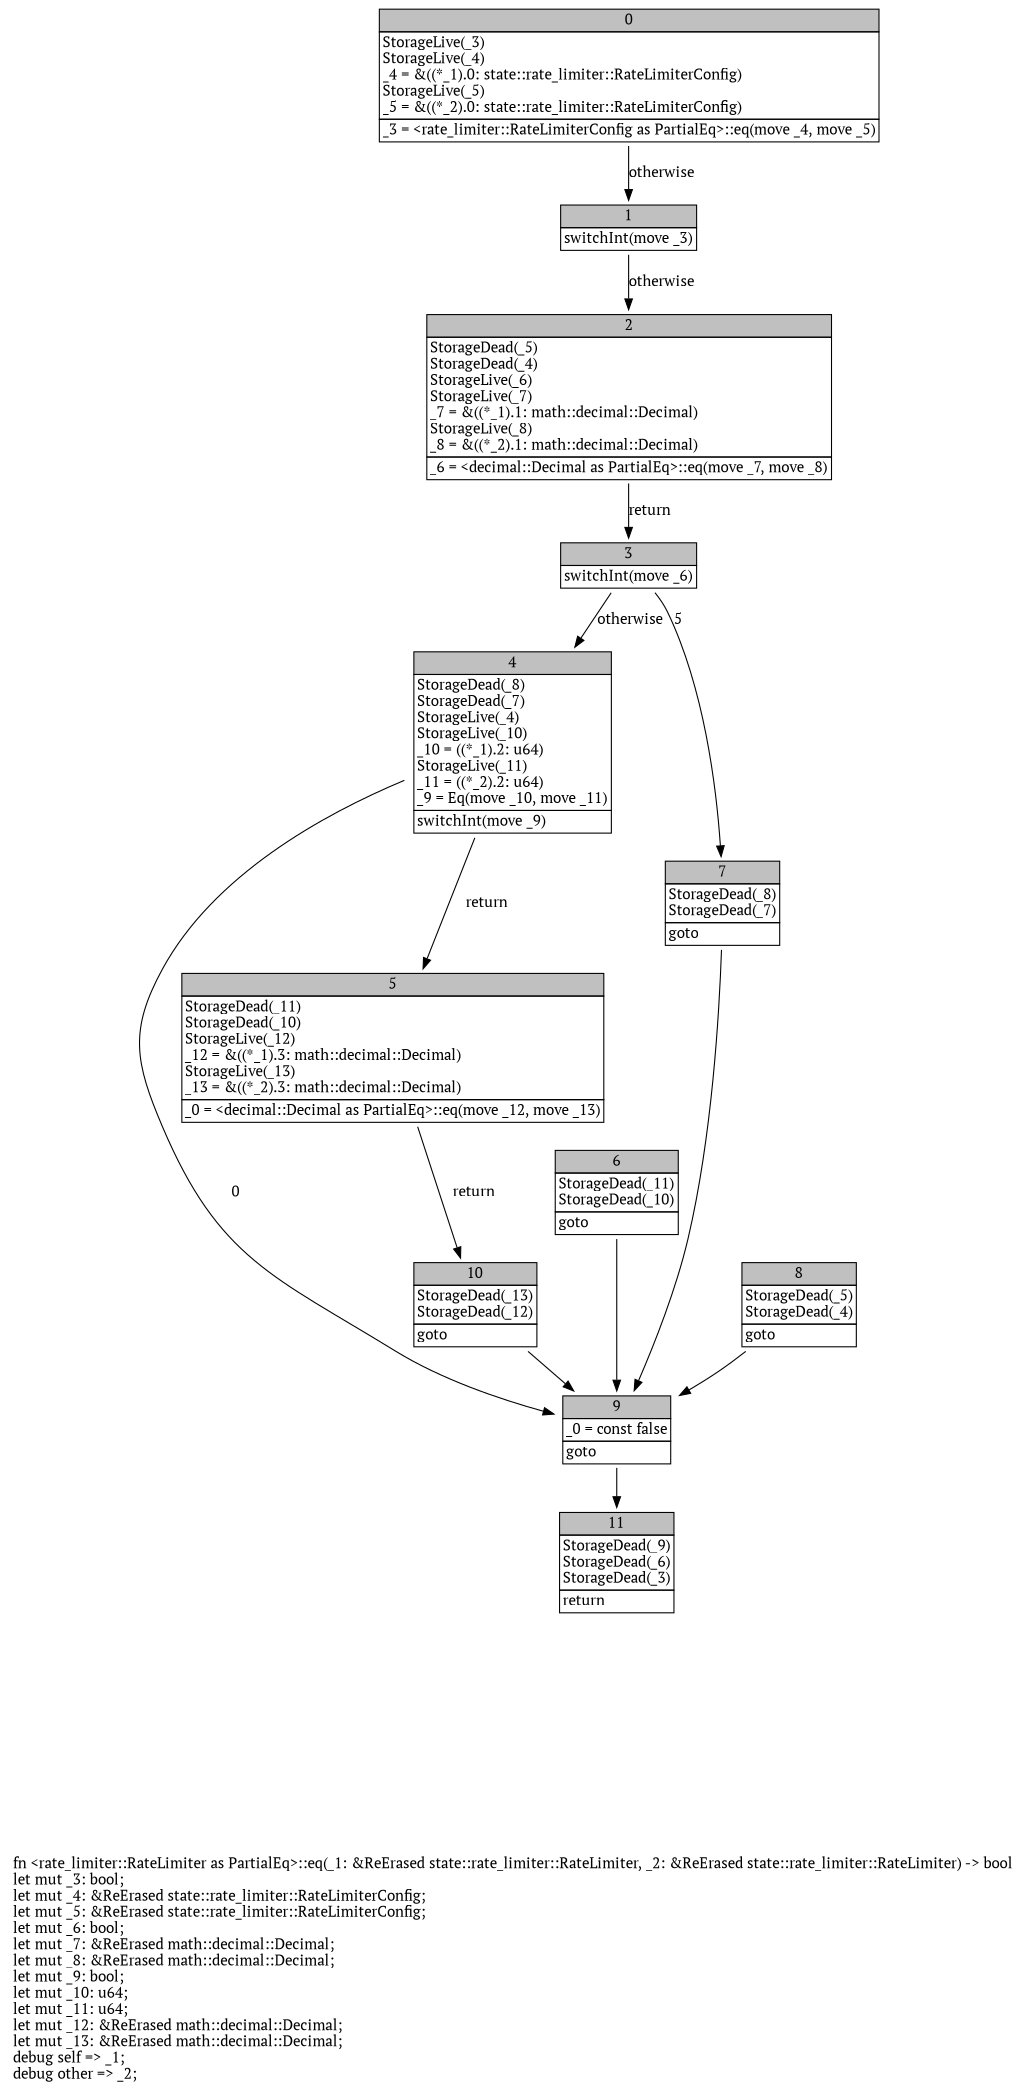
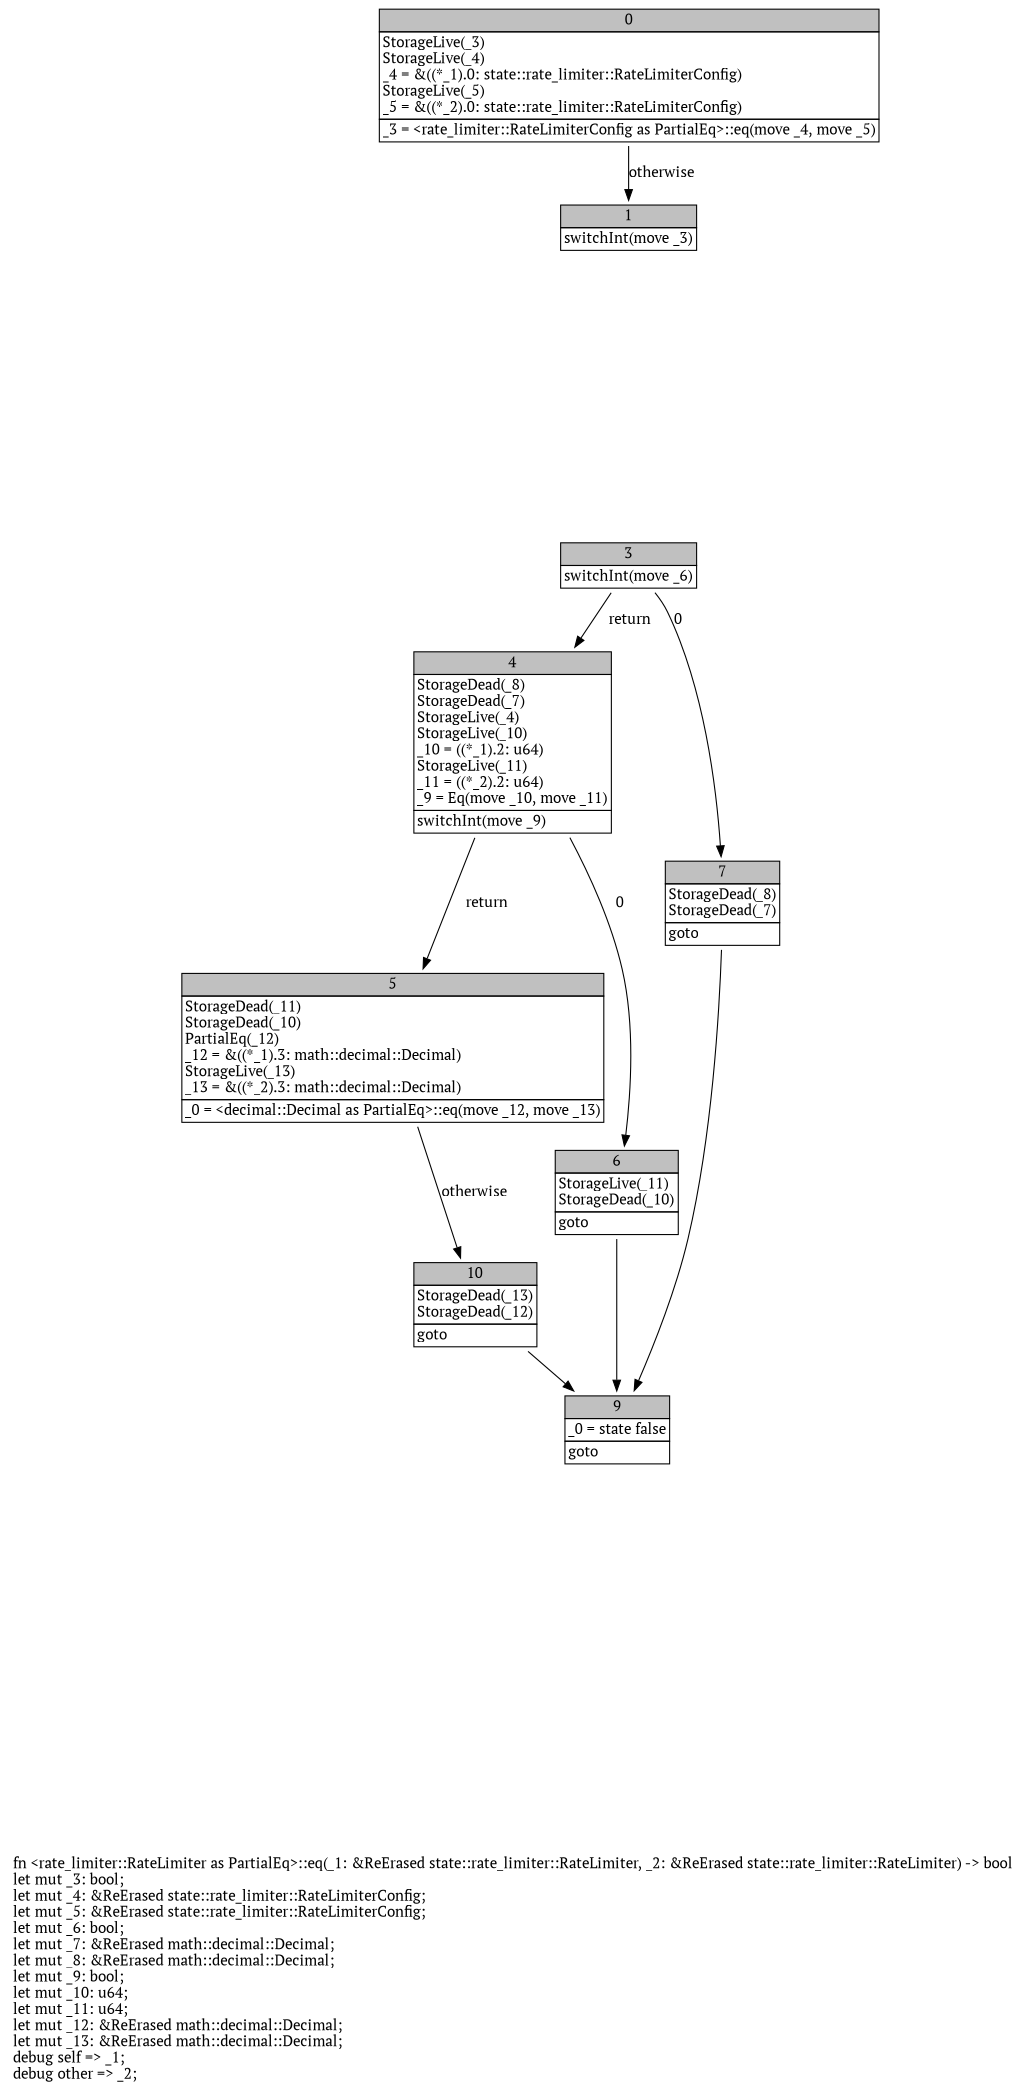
node "2": removed
edge "3" -> "4": label "otherwise" -> "return"
edge "3" -> "7": label "5" -> "0"
node "5": text "StorageLive(_12)" -> "PartialEq(_12)"
edge "4" -> "9": now "4" -> "6"
node "6": text "StorageDead(_11)" -> "StorageLive(_11)"
edge "5" -> "10": label "return" -> "otherwise"
node "8": removed
node "9": text "_0 = const false" -> "_0 = state false"
node "11": removed
